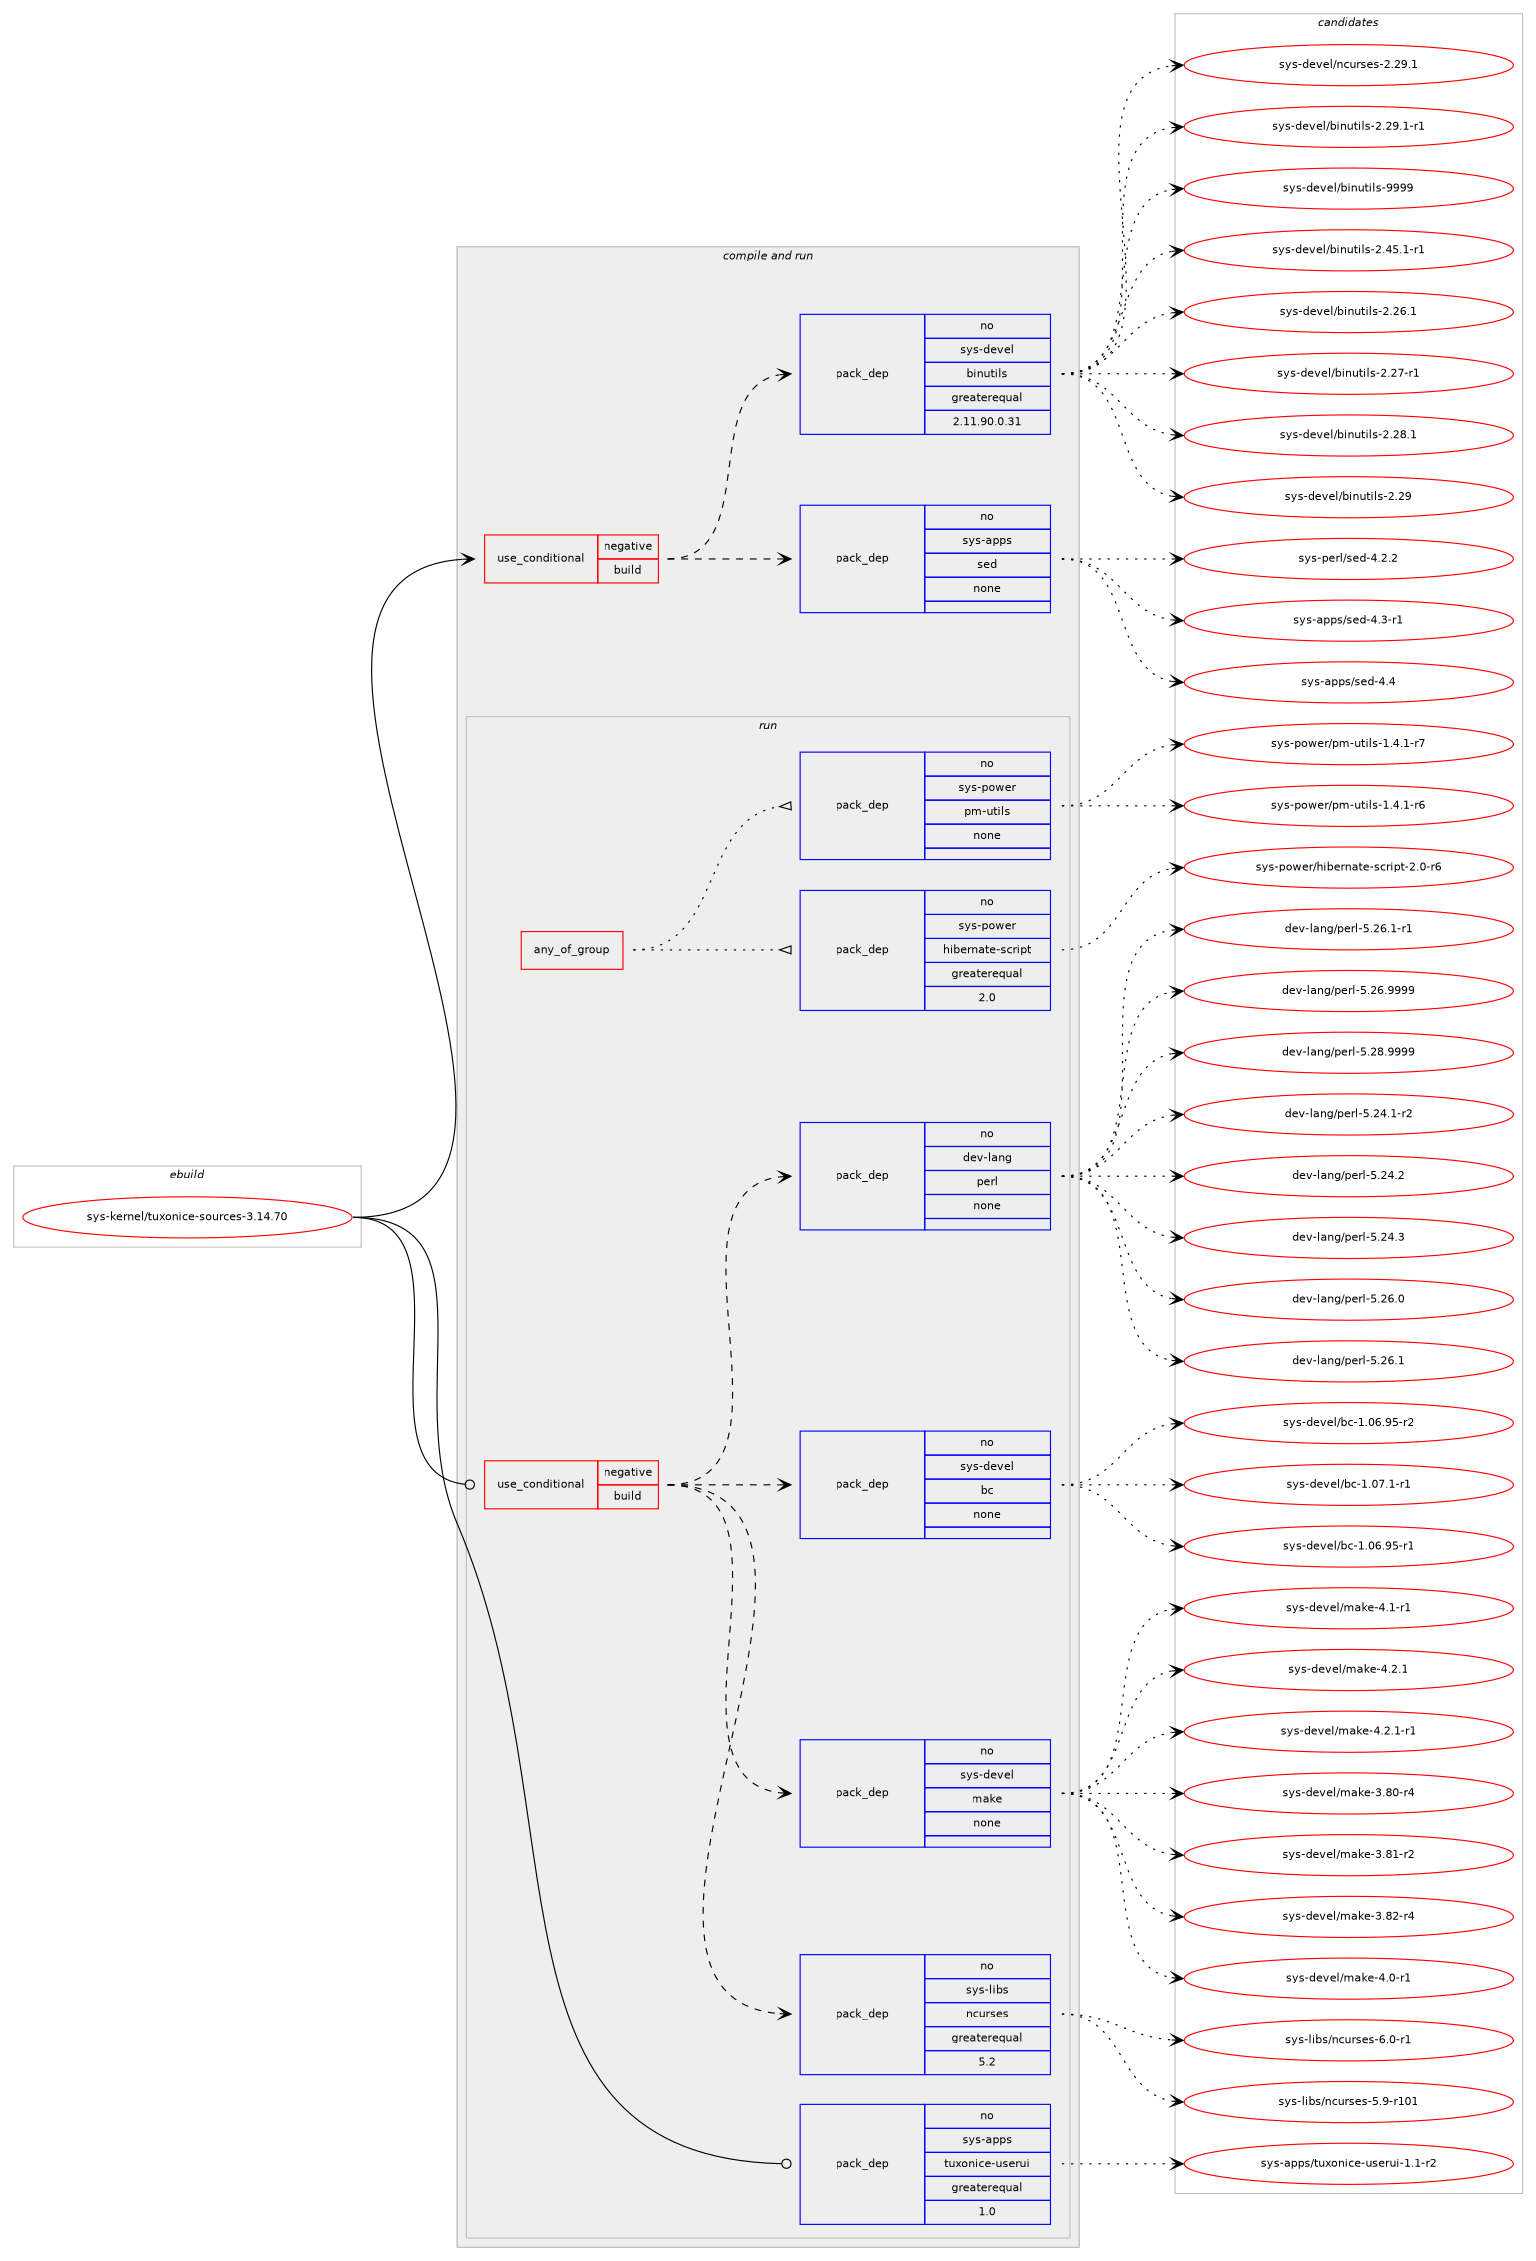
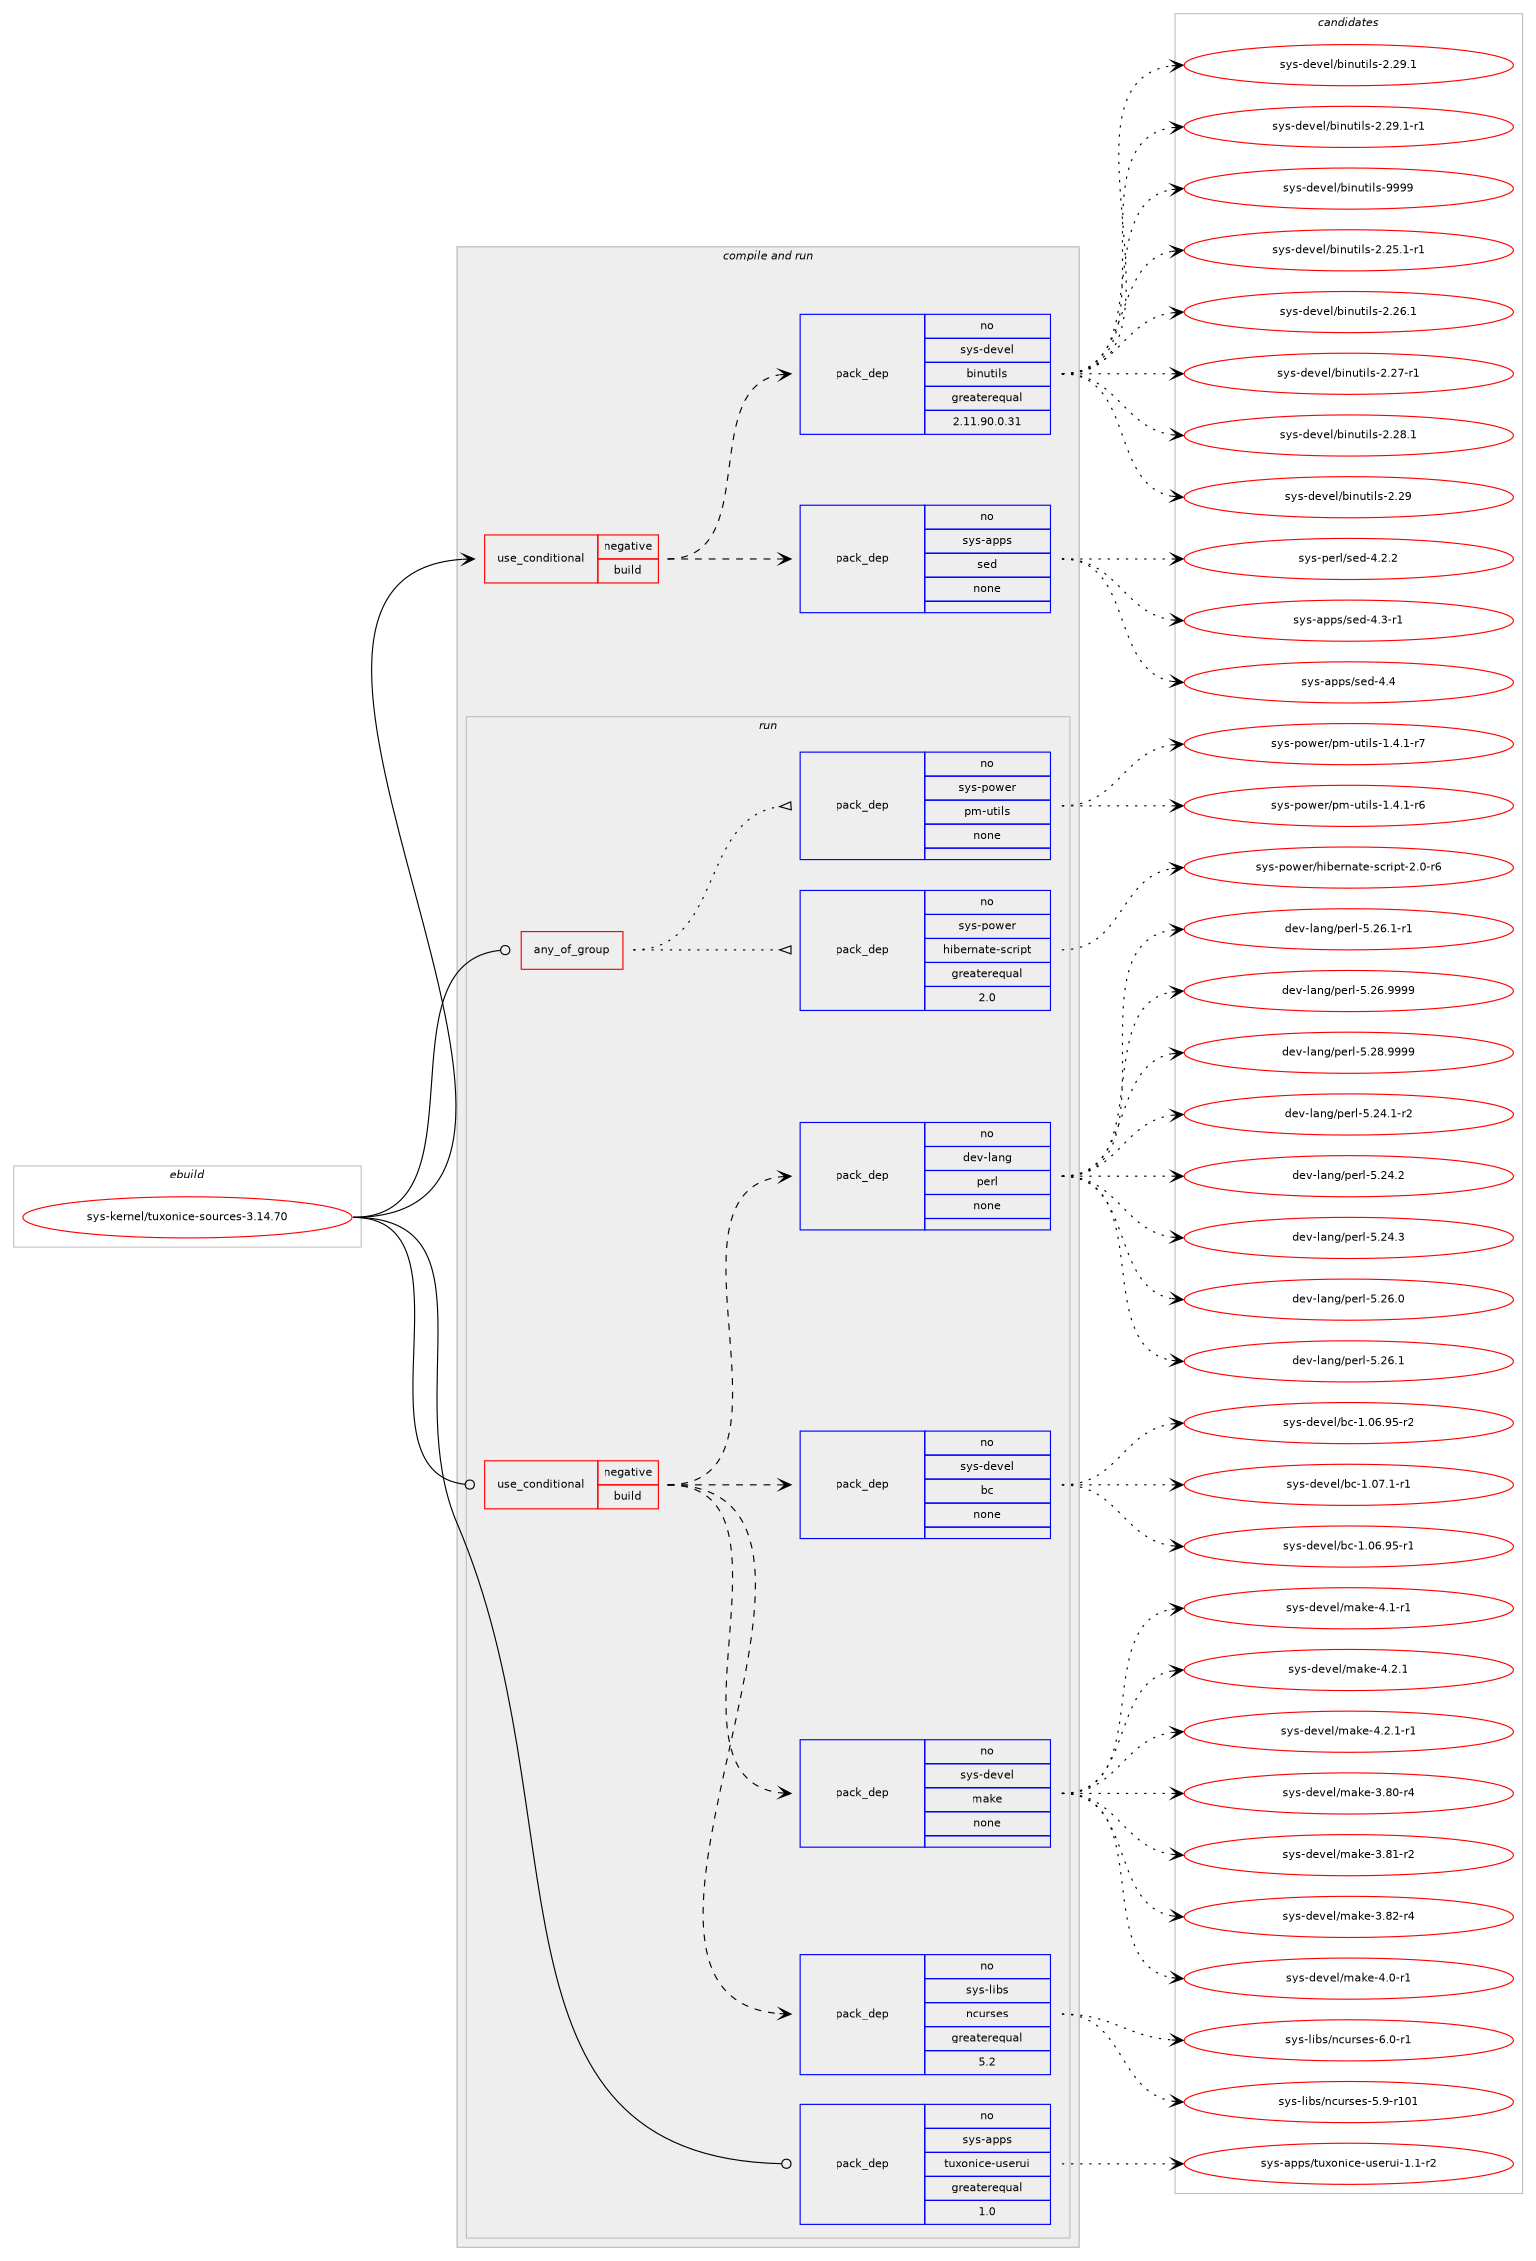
node "sys-devel/ncurses-2.29.1": label "sys-devel/ncurses-2.29.1" -> "sys-devel/binutils-2.29.1"
node "sys-devel/binutils-2.45.1-r1": label "sys-devel/binutils-2.45.1-r1" -> "sys-devel/binutils-2.25.1-r1"
edge "sys-kernel/tuxonice-sources-3.14.70" -> "any_of_group": added
